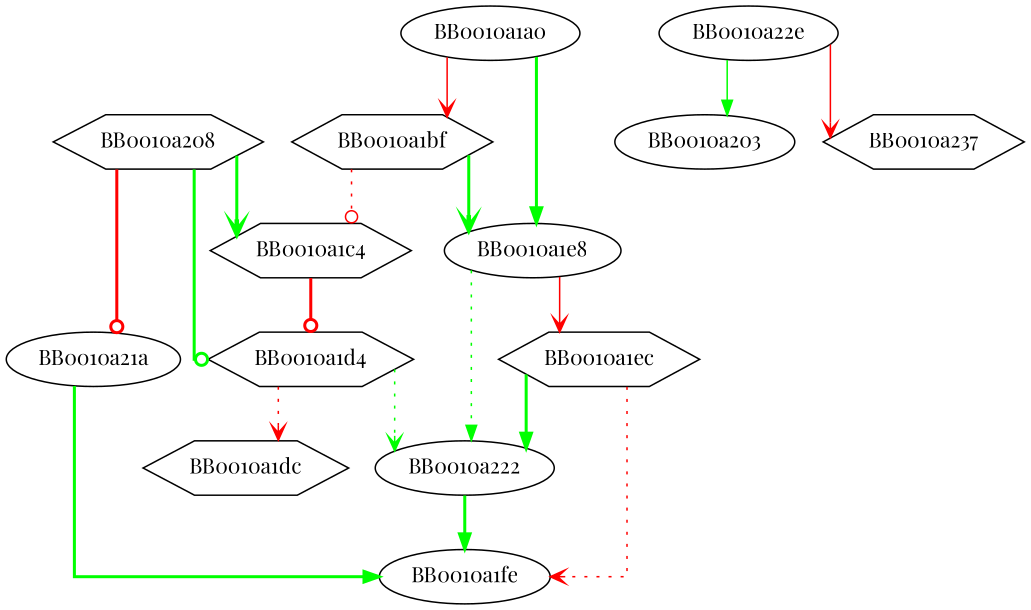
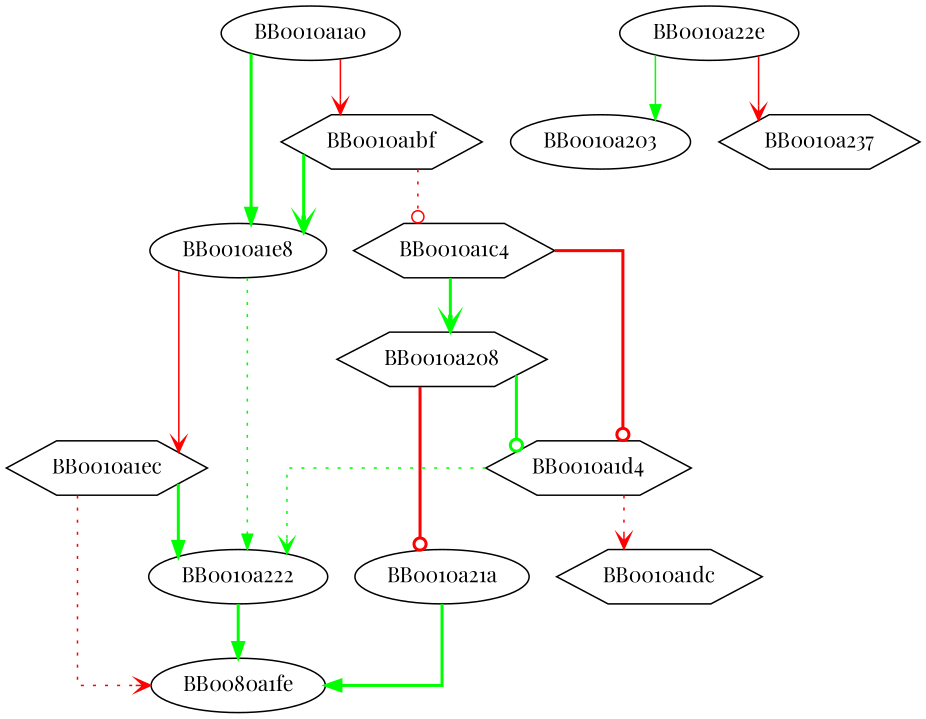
edge "BB0010a208" -> "BB0010a1c4": reversed
node "BB0010a1fe": label "BB0010a1fe" -> "BB0080a1fe"
